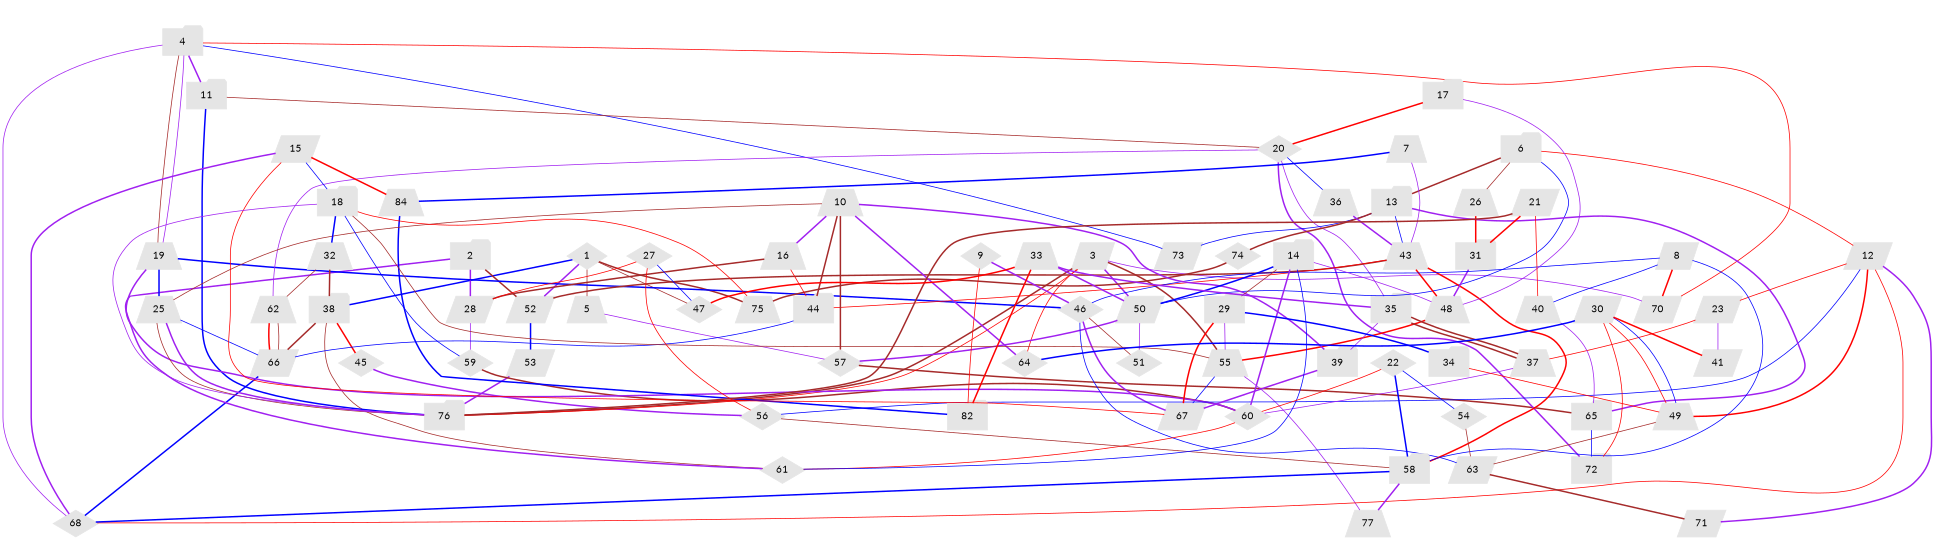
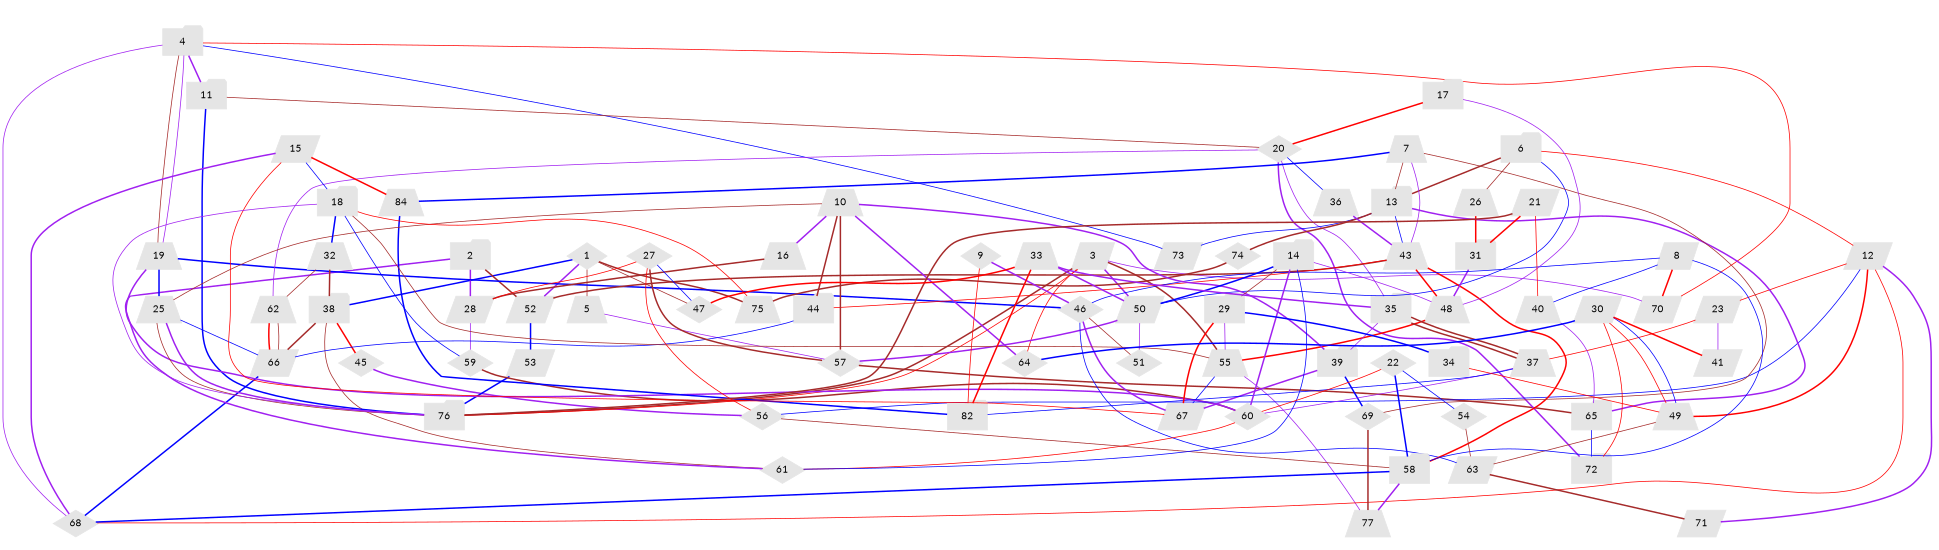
edge "7" -- "13": added
edge "16" -- "44": removed
edge "27" -- "57": added
edge "37" -- "82": added
edge "53" -- "76": color purple -> blue
node "69": added
